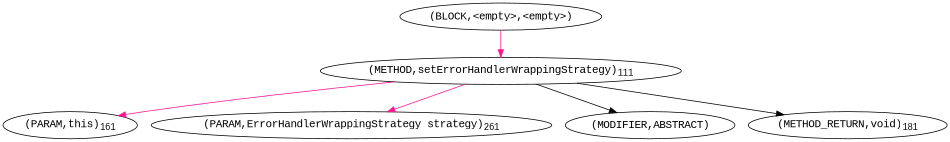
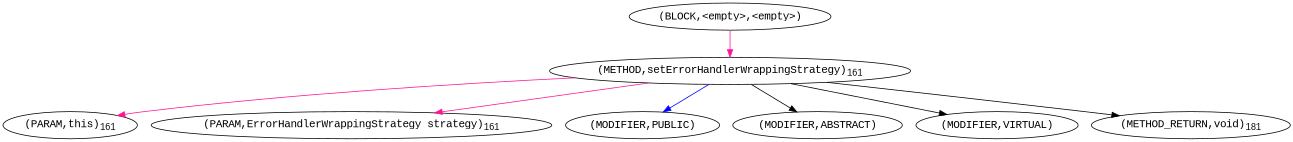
node "(METHOD,setErrorHandlerWrappingStrategy)": text "111" -> "161"
node "(PARAM,ErrorHandlerWrappingStrategy strategy)": text "261" -> "161"
node "(MODIFIER,PUBLIC)": added
node "(MODIFIER,VIRTUAL)": added
